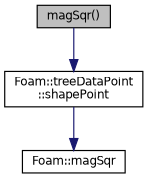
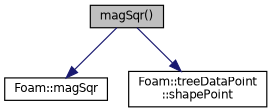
edge "Foam::treeDataPoint ::shapePoint" -> "Foam::magSqr": now "magSqr()" -> "Foam::magSqr"
